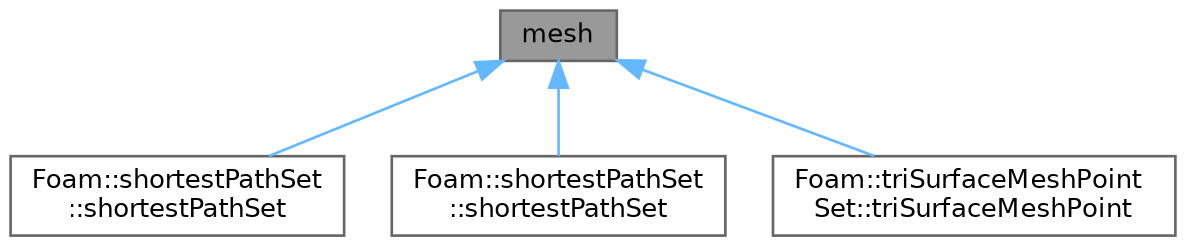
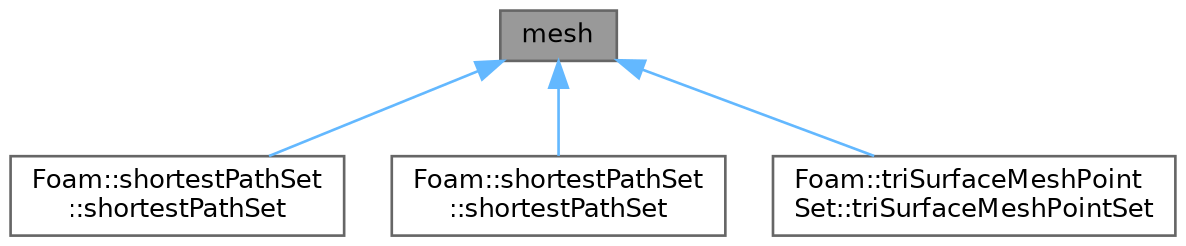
node "Foam::triSurfaceMeshPoint Set::triSurfaceMeshPoint": label "Foam::triSurfaceMeshPoint Set::triSurfaceMeshPoint" -> "Foam::triSurfaceMeshPoint Set::triSurfaceMeshPointSet"
